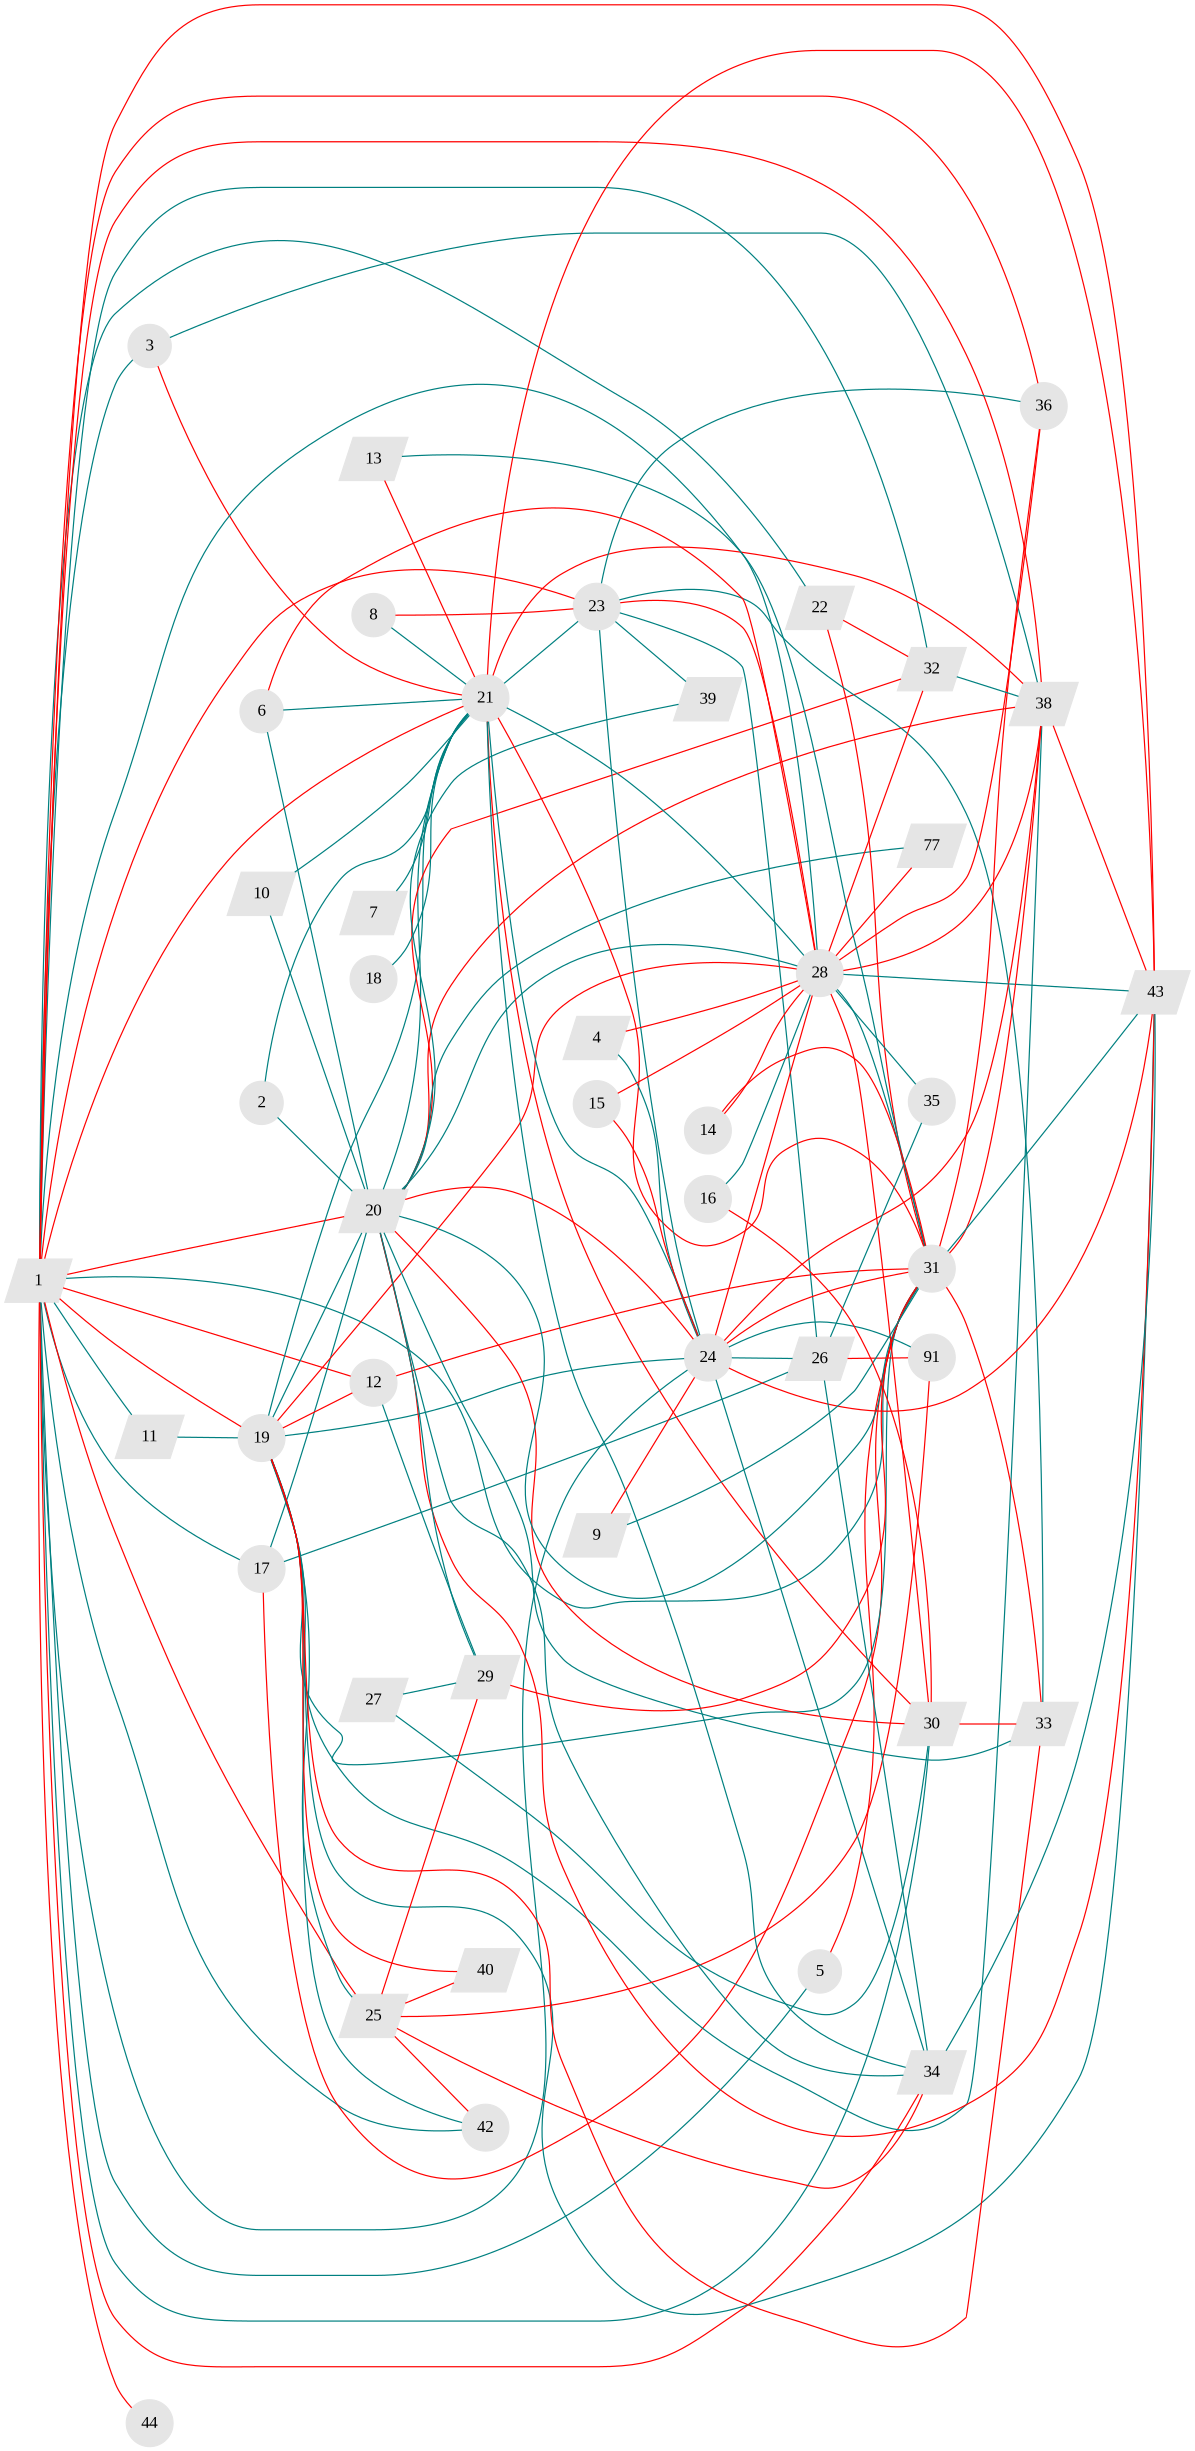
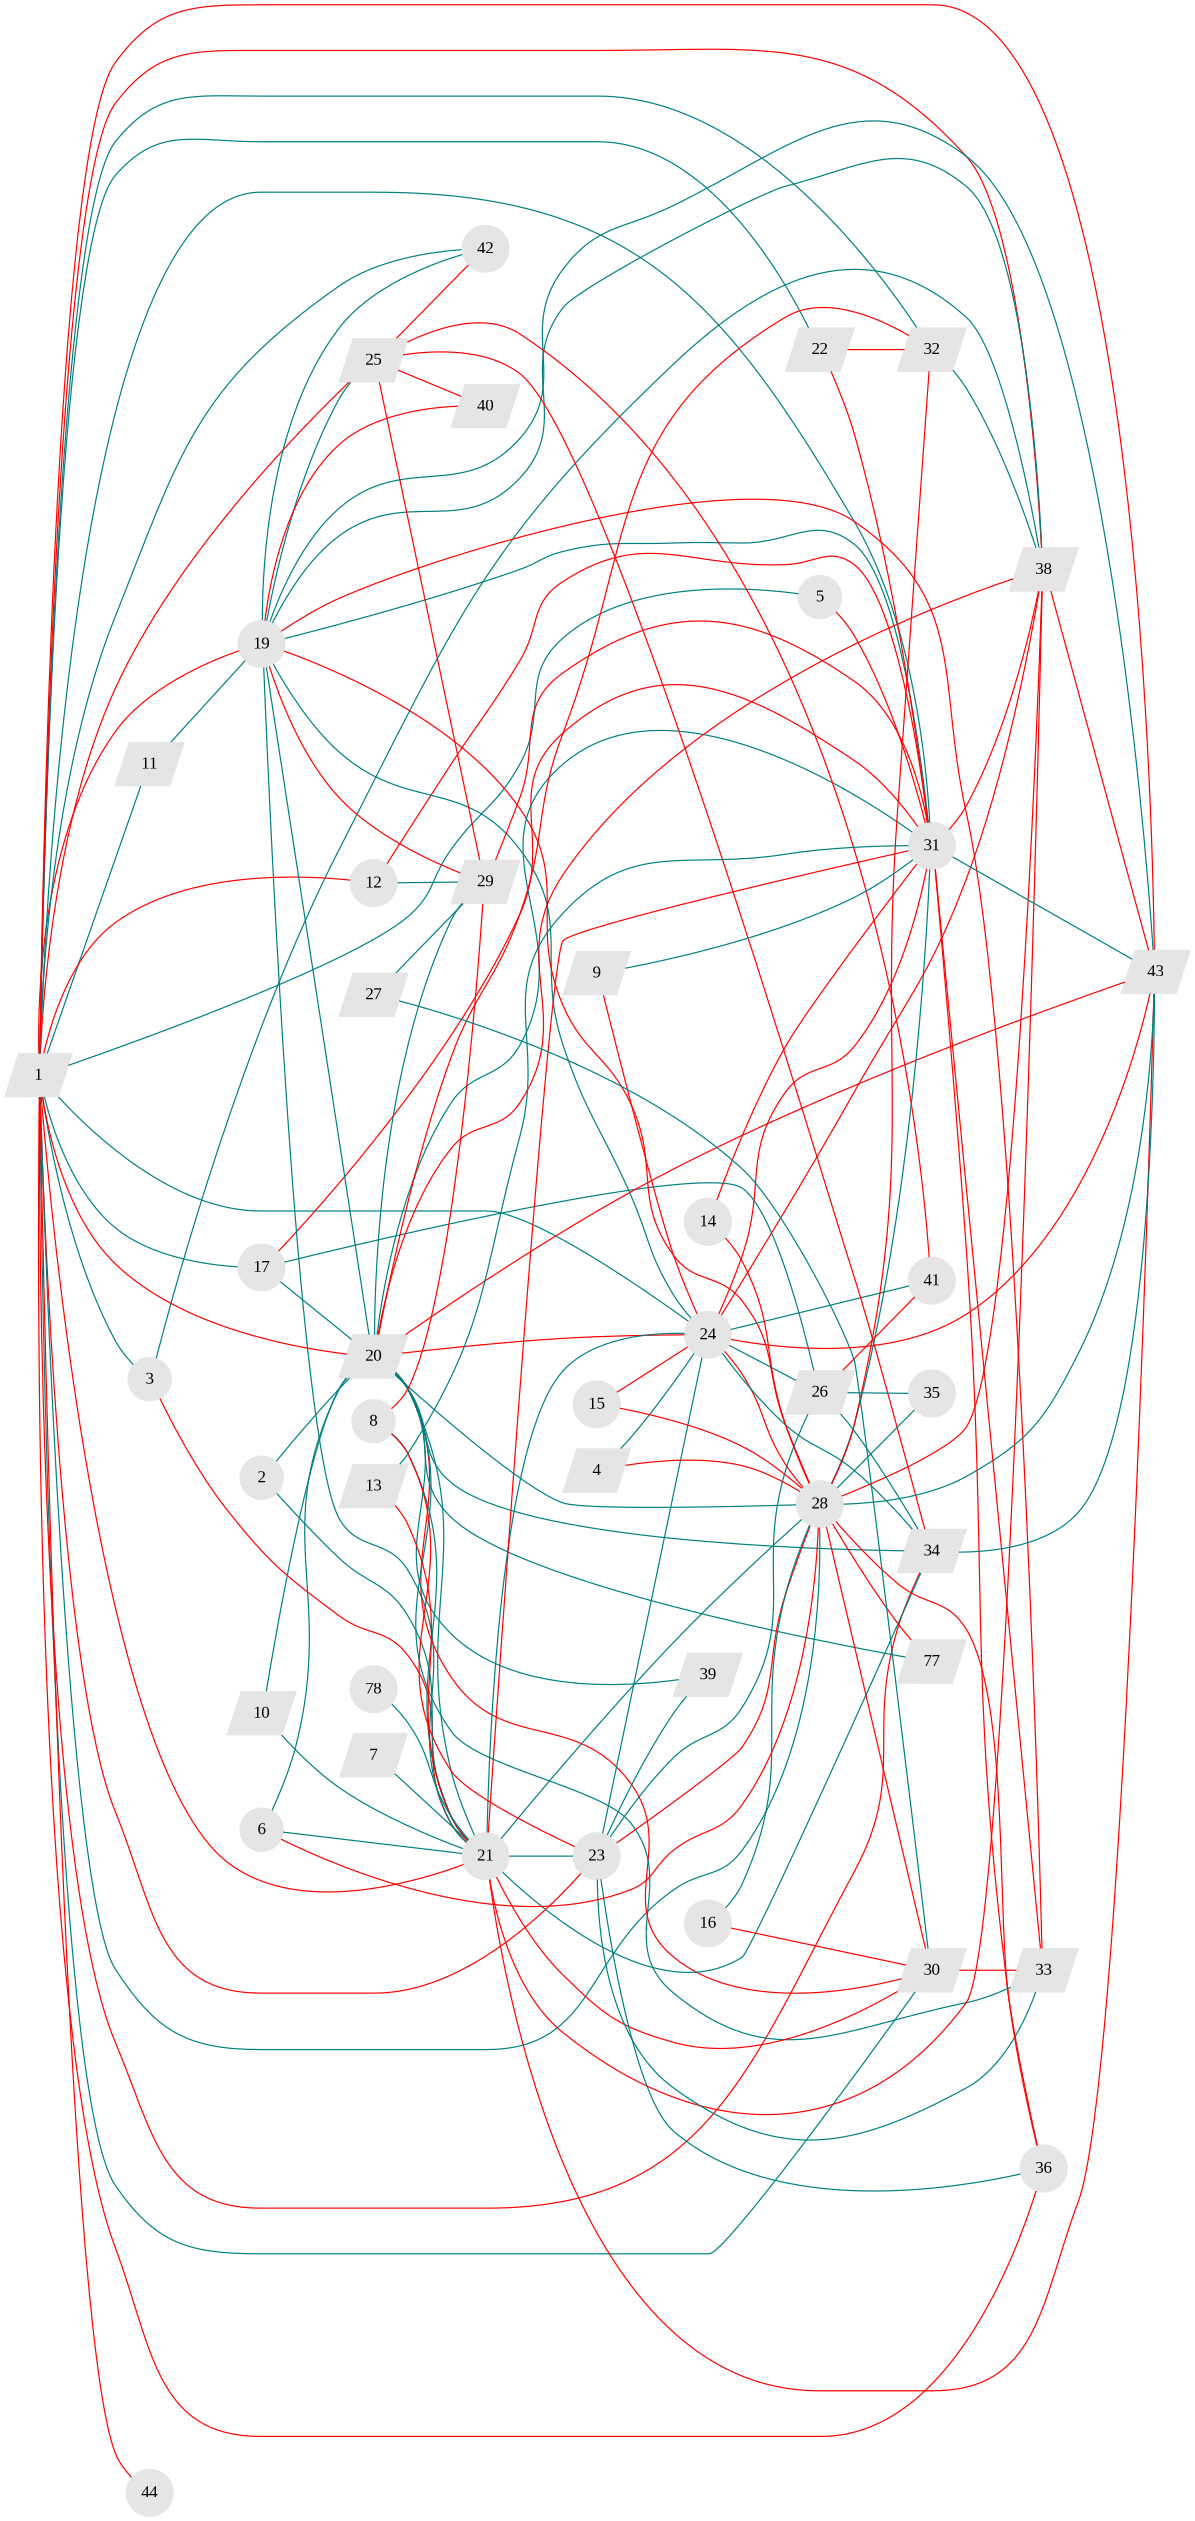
node "18": label "18" -> "78"
edge "29" -- "8": added
node "91": label "91" -> "41"
edge "12" -- "19": now "29" -- "19"
